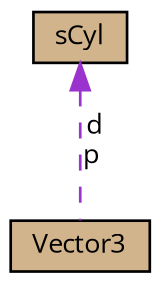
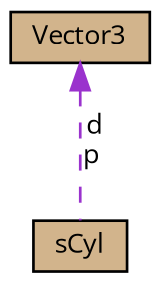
edge "Vector3" -> "sCyl": reversed
